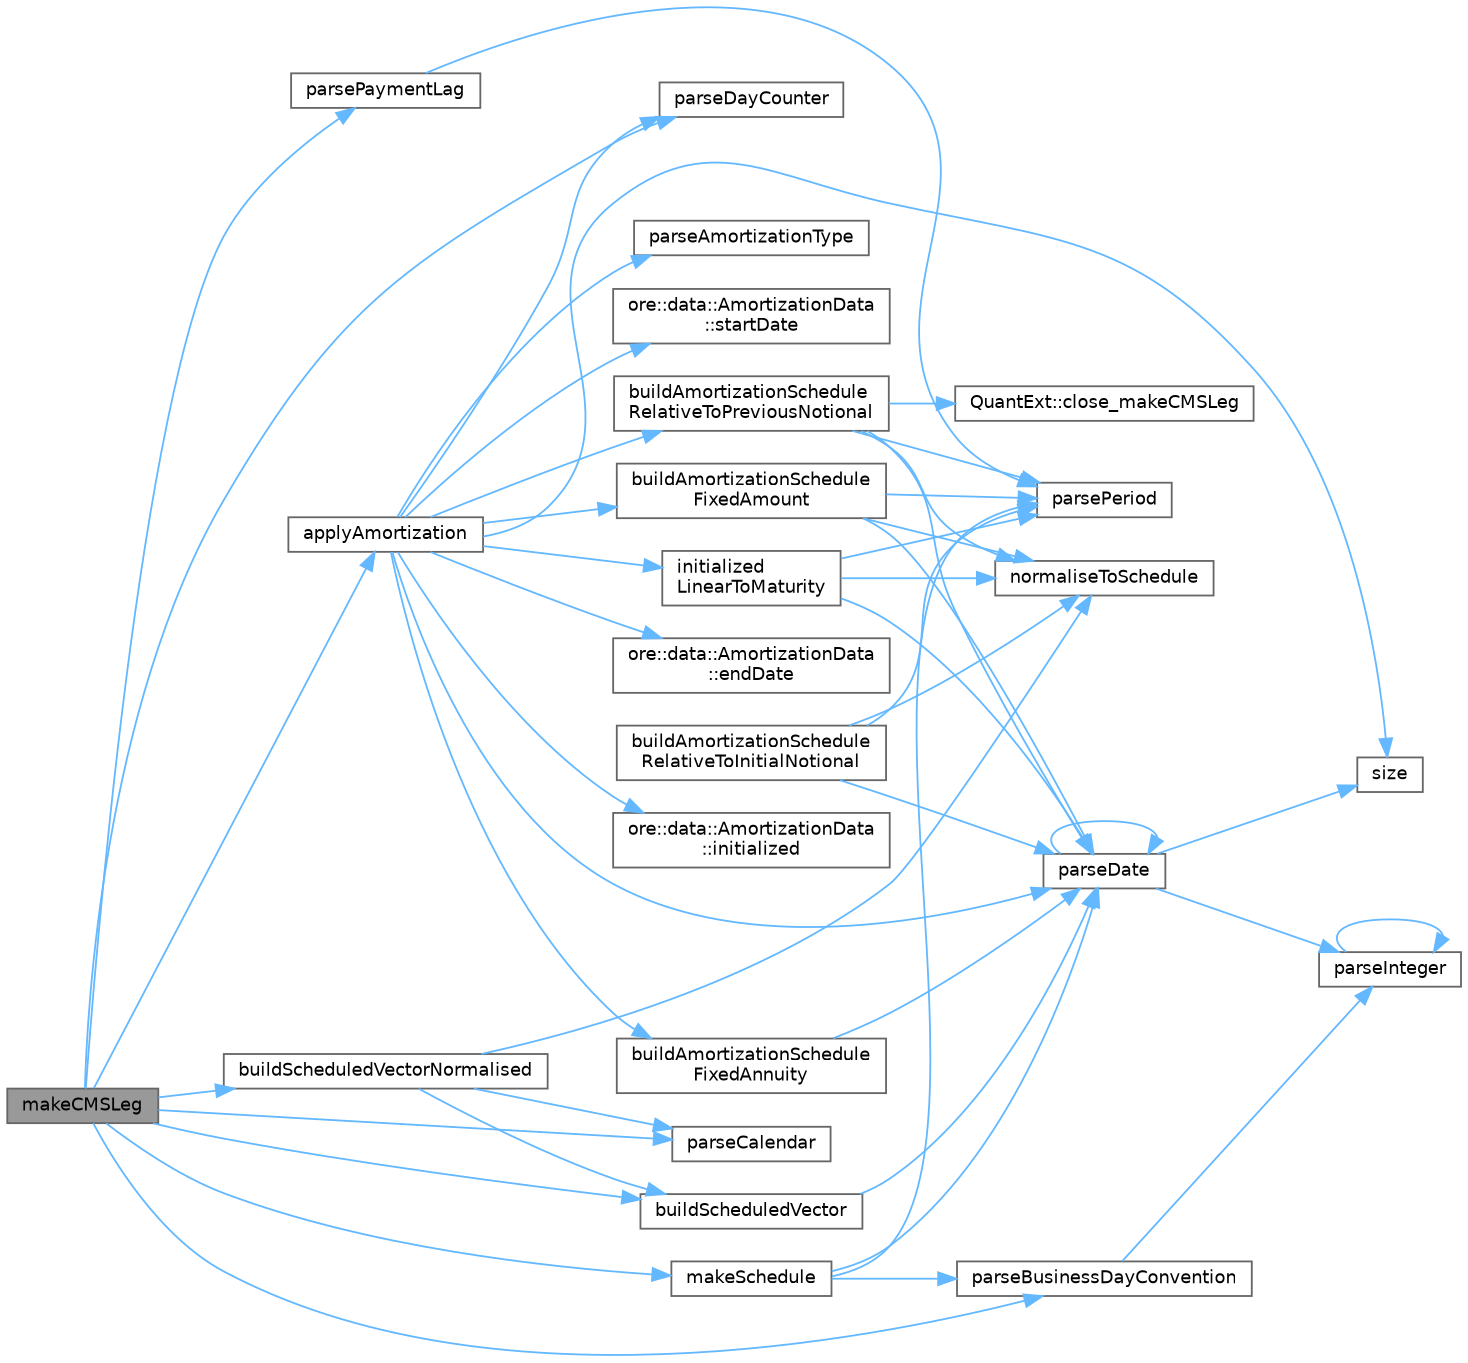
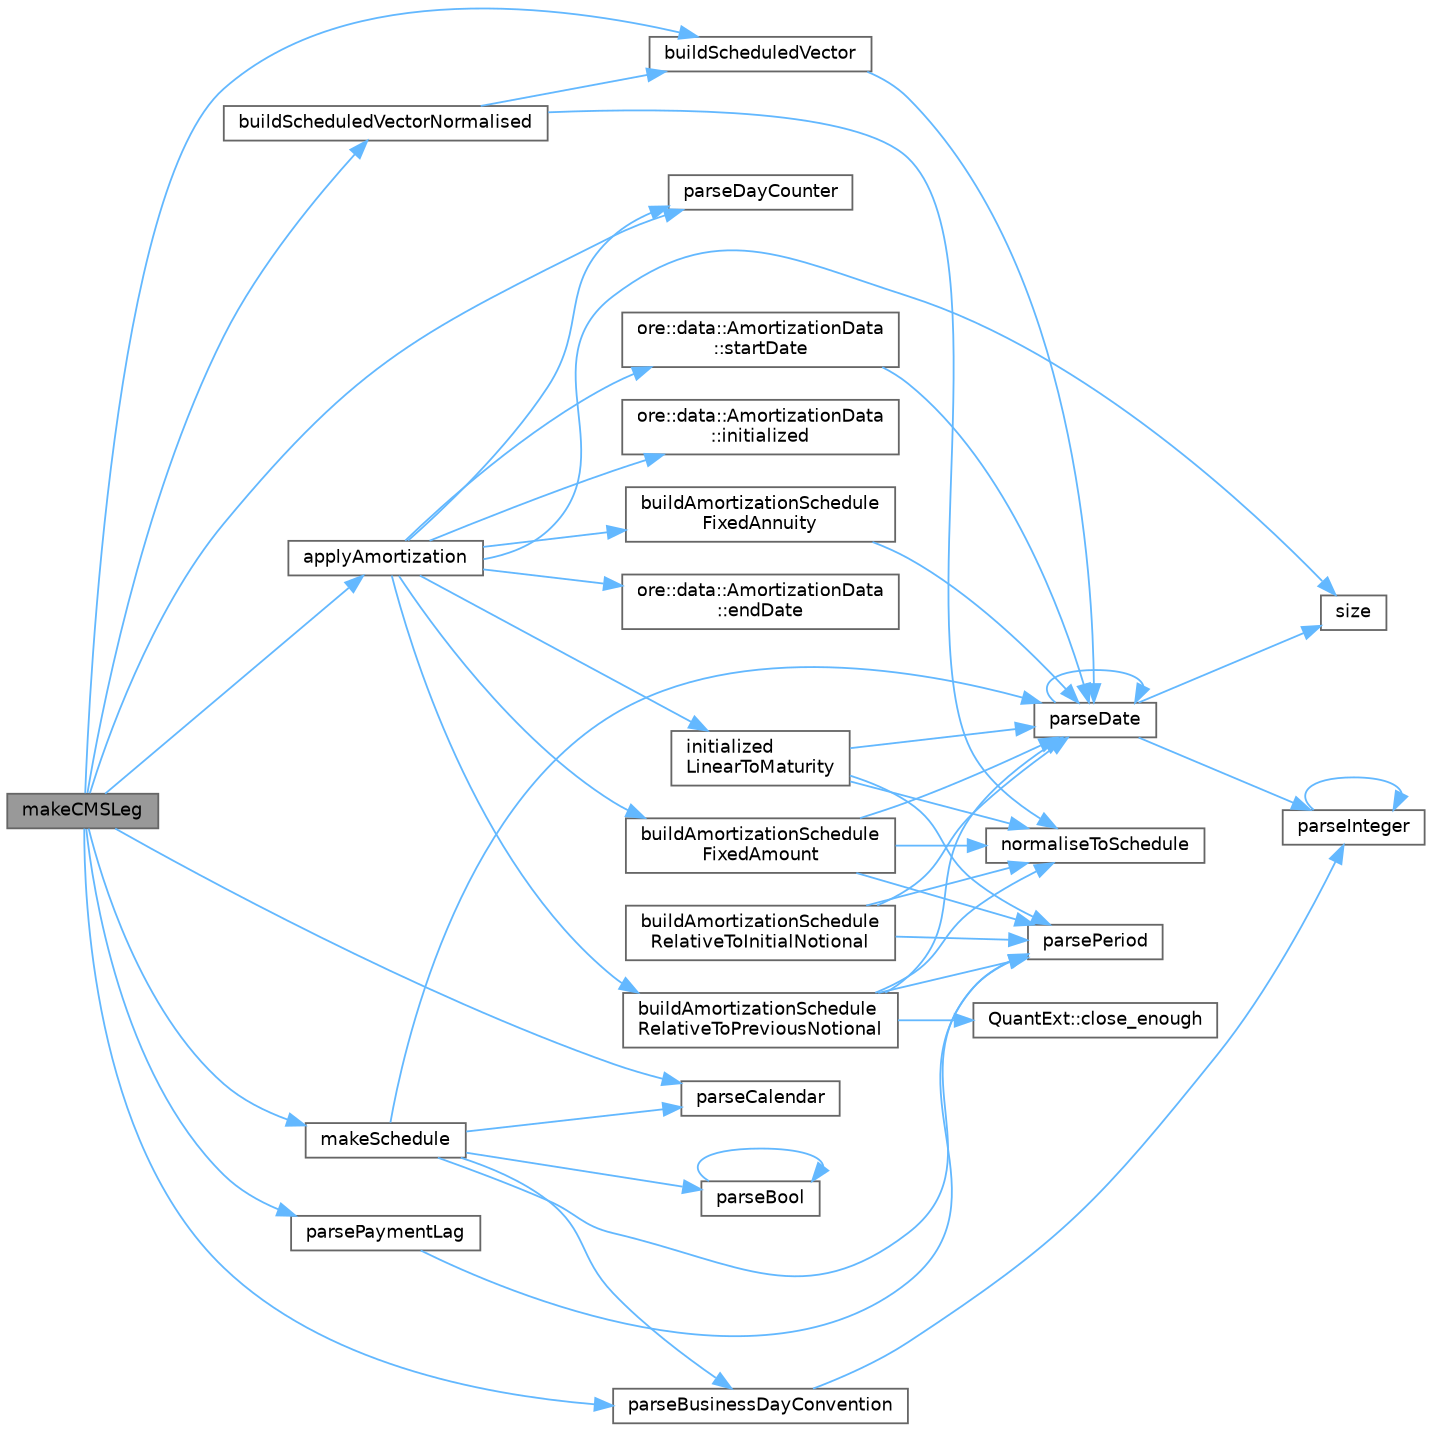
node "parseAmortizationType": removed
node "QuantExt::close_makeCMSLeg": label "QuantExt::close_makeCMSLeg" -> "QuantExt::close_enough"
edge "applyAmortization" -> "parseDate": now "ore::data::AmortizationData ::startDate" -> "parseDate"
edge "buildScheduledVectorNormalised" -> "parseCalendar": now "makeSchedule" -> "parseCalendar"
node "parseBool": added
